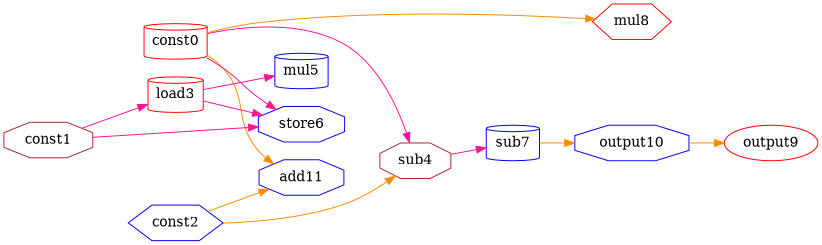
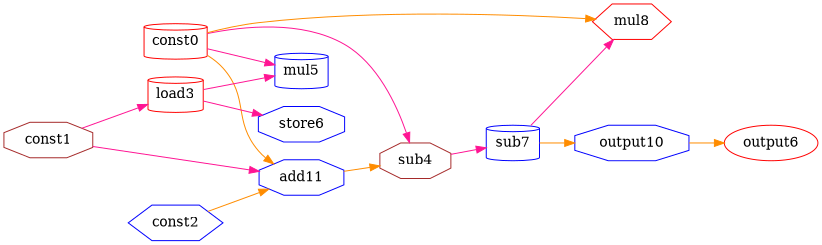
edge "sub7" -> "mul8": added
edge "const0" -> "store6": now "const0" -> "mul5"
edge "const1" -> "store6": now "const1" -> "add11"
node "output9": label "output9" -> "output6"
edge "const2" -> "sub4": now "add11" -> "sub4"
